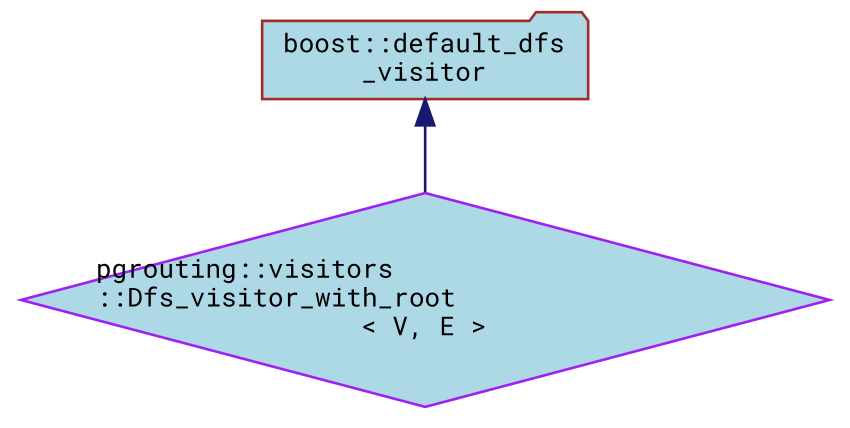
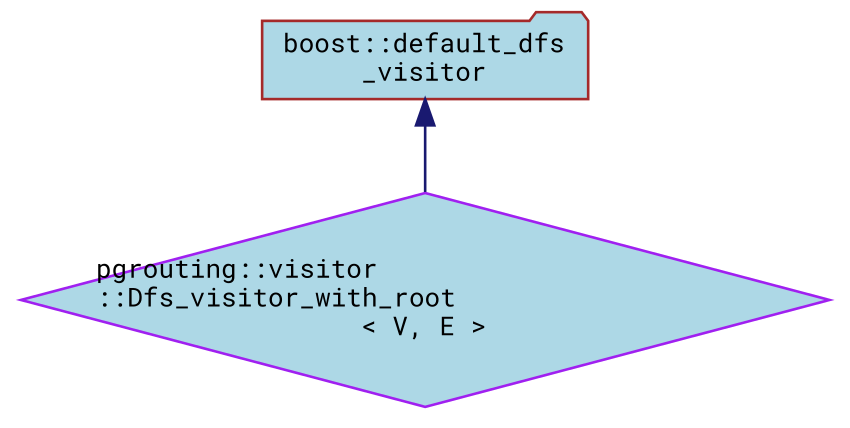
node "pgrouting::visitors ::Dfs_visitor_with_root < V, E >": label "pgrouting::visitors ::Dfs_visitor_with_root < V, E >" -> "pgrouting::visitor ::Dfs_visitor_with_root < V, E >"
